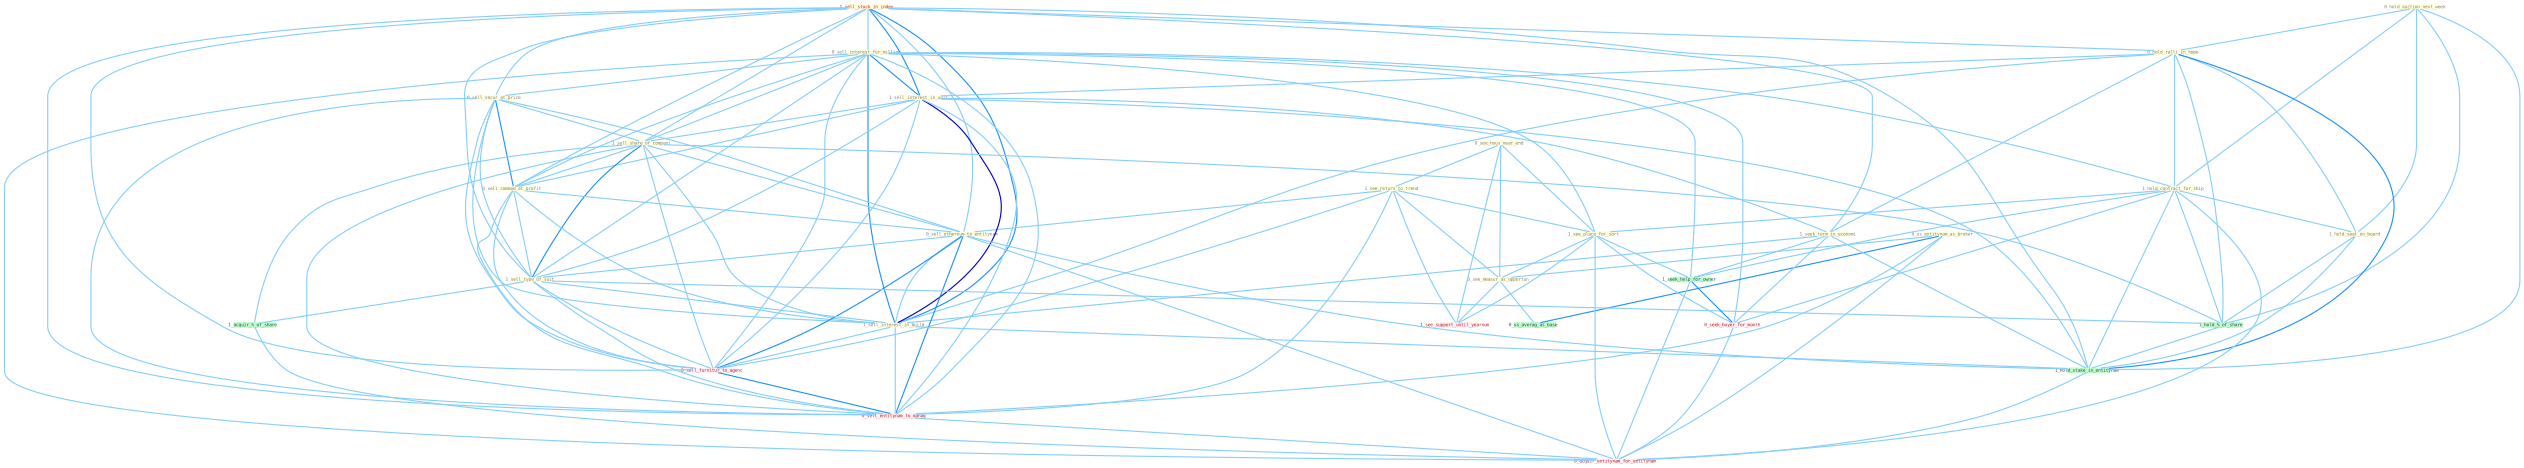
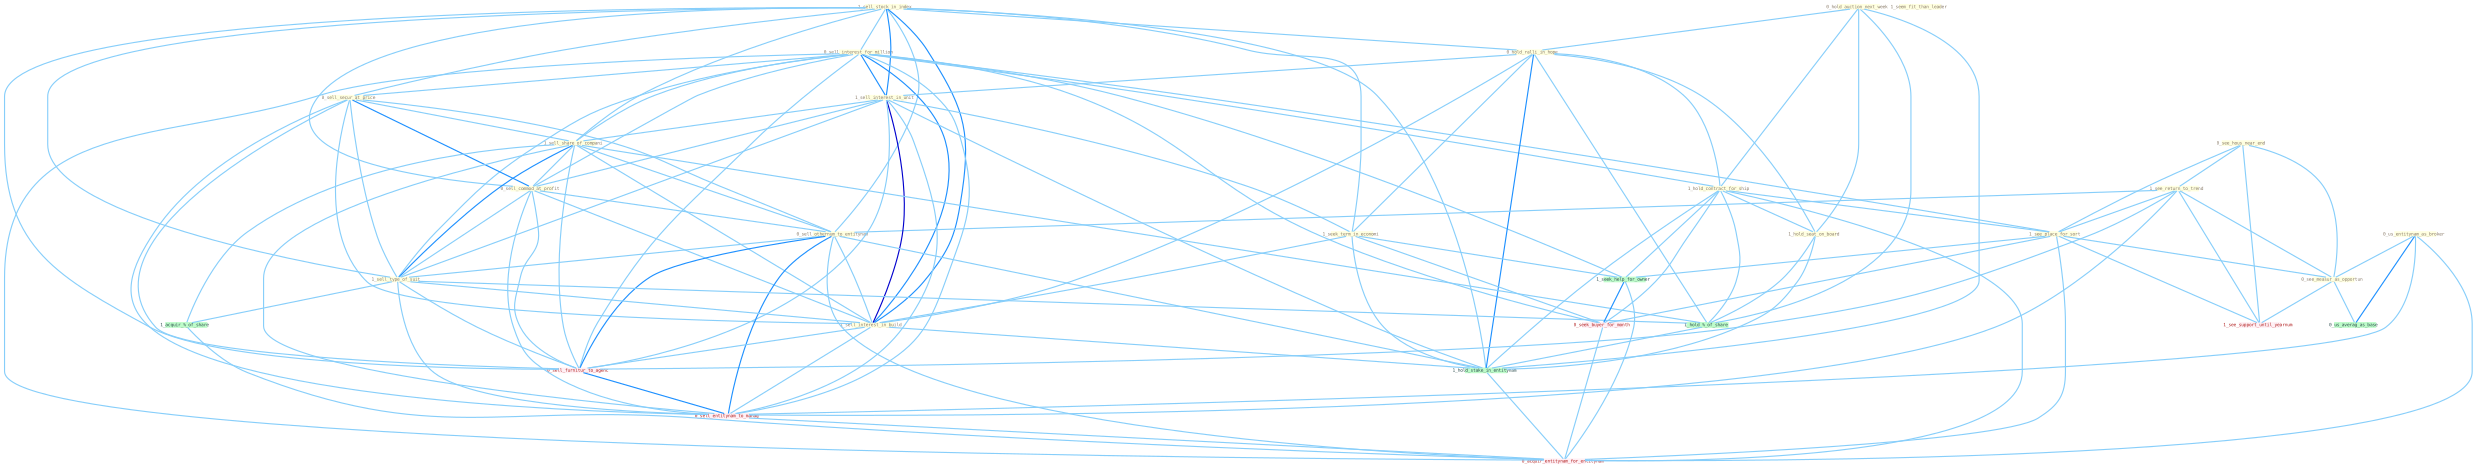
node "1_sell_stock_in_index": fontcolor #b22222 -> #8b7d6b
node "1_seem_fit_than_leader": added
edge "1_sell_stock_in_index" -- "0_sell_entitynam_to_manag": removed
